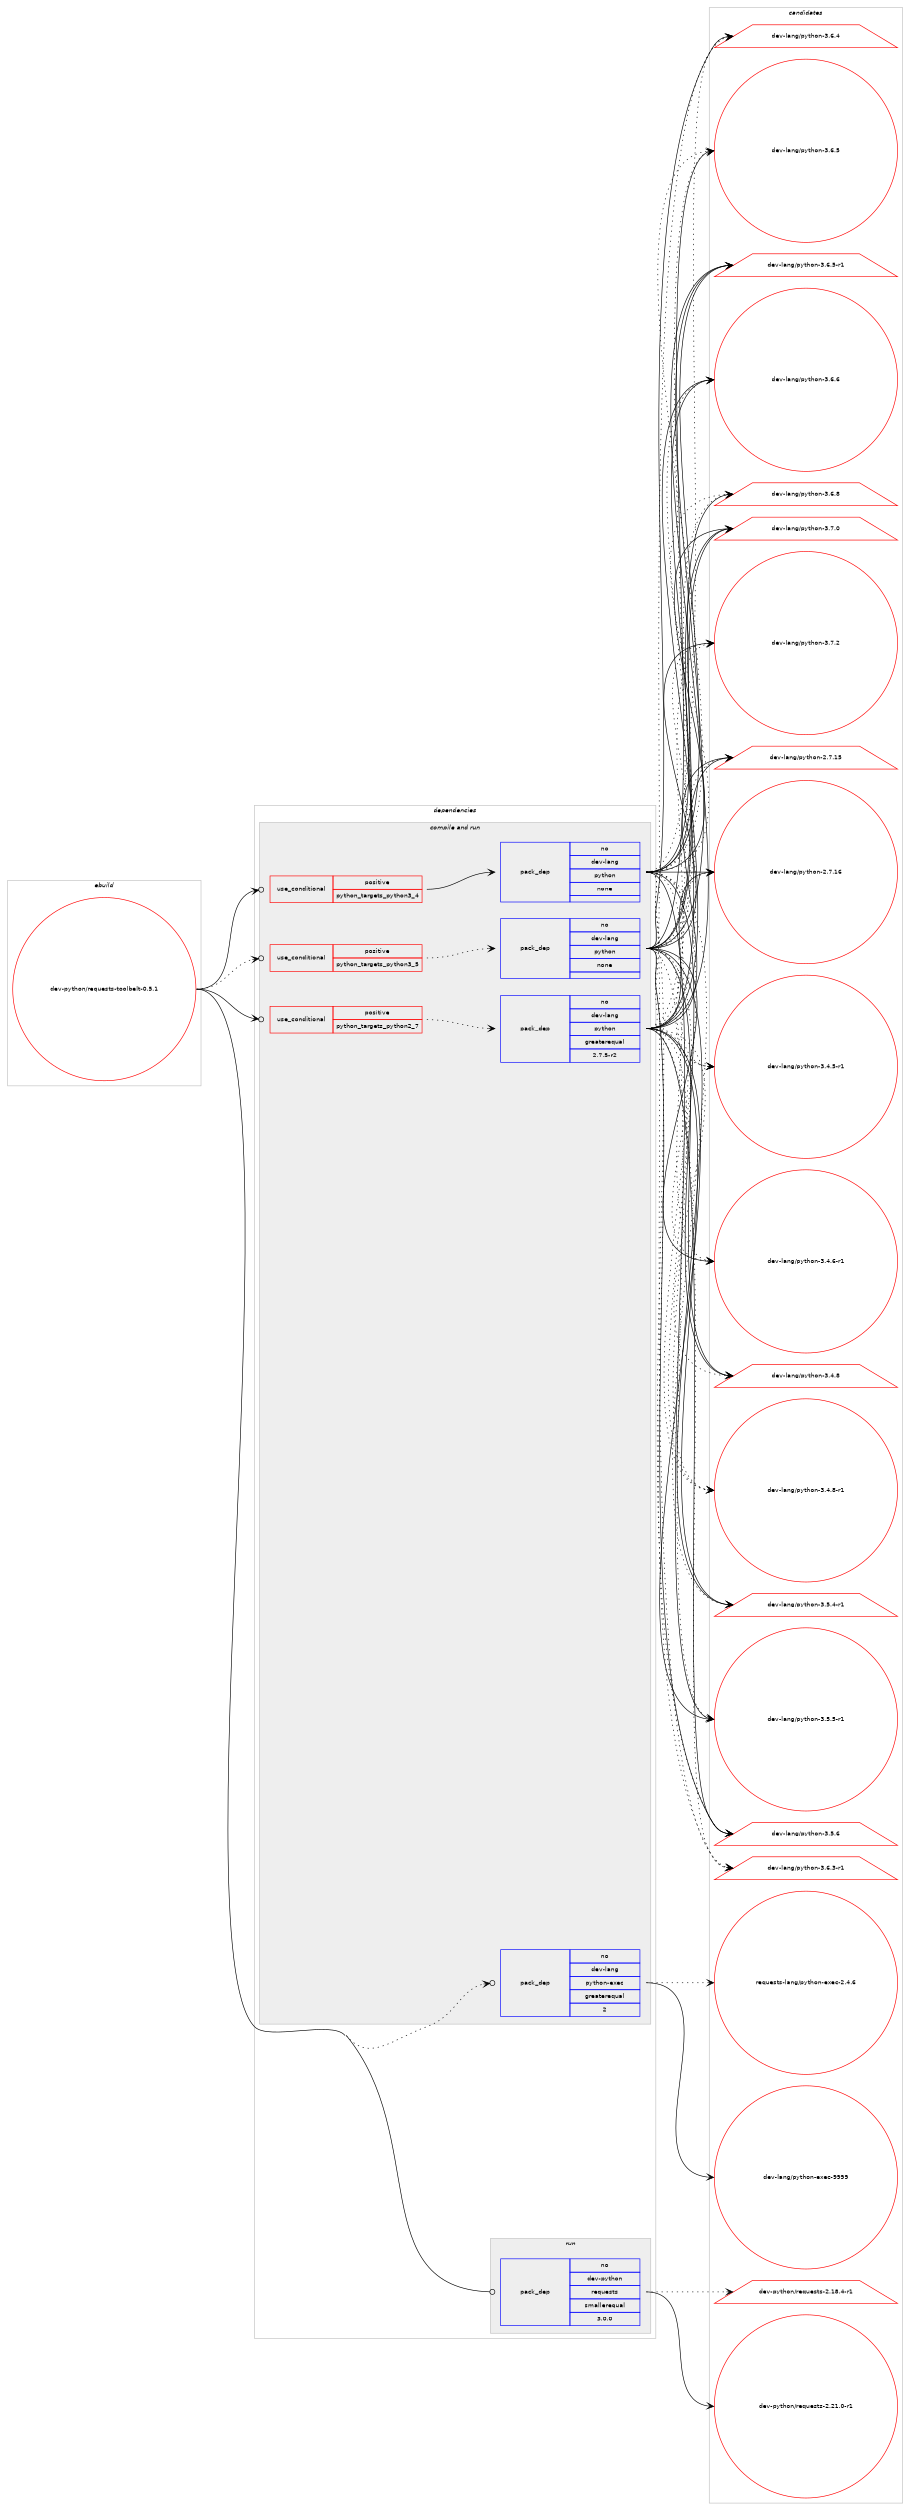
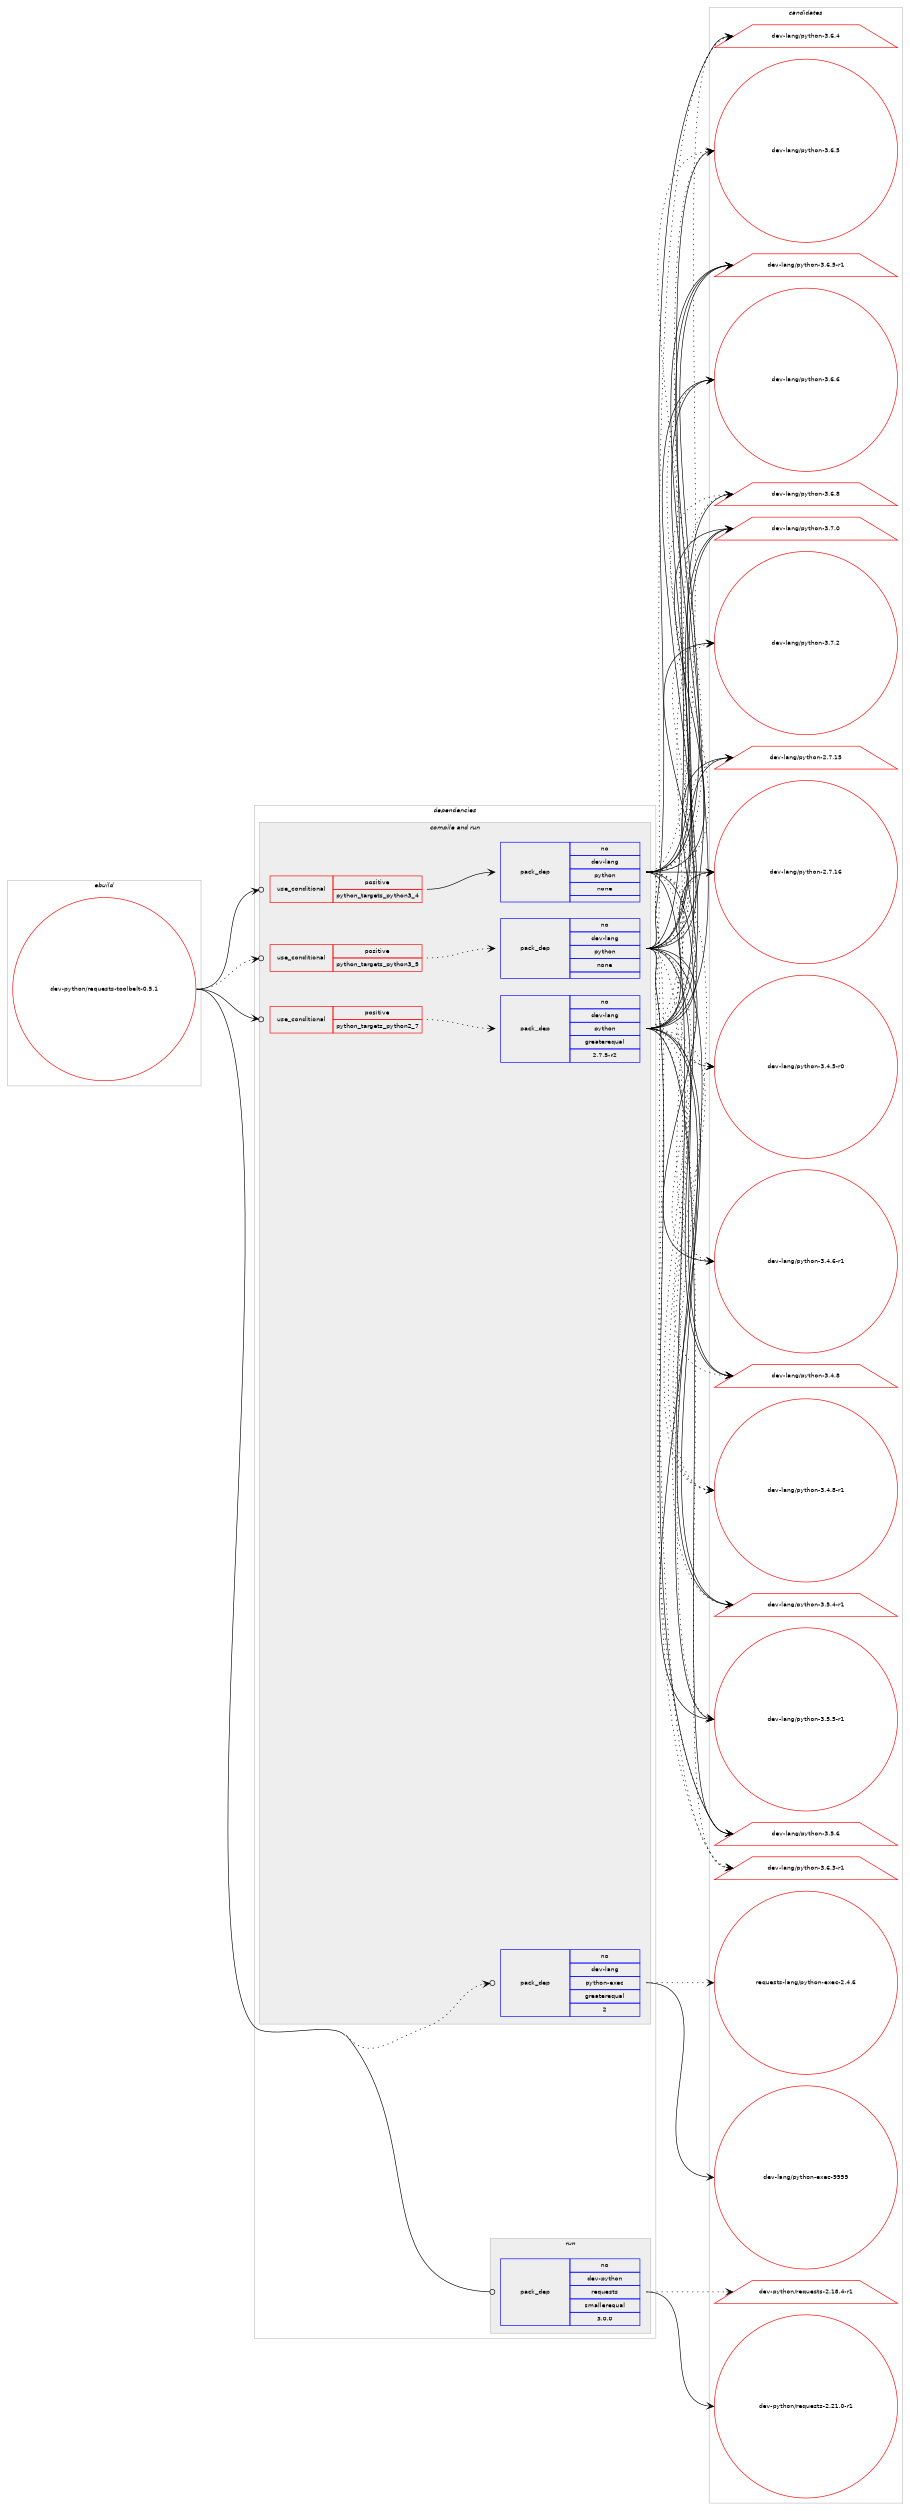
node "dev-lang/python-3.4.5-r1": label "dev-lang/python-3.4.5-r1" -> "dev-lang/python-3.4.5-r0"
